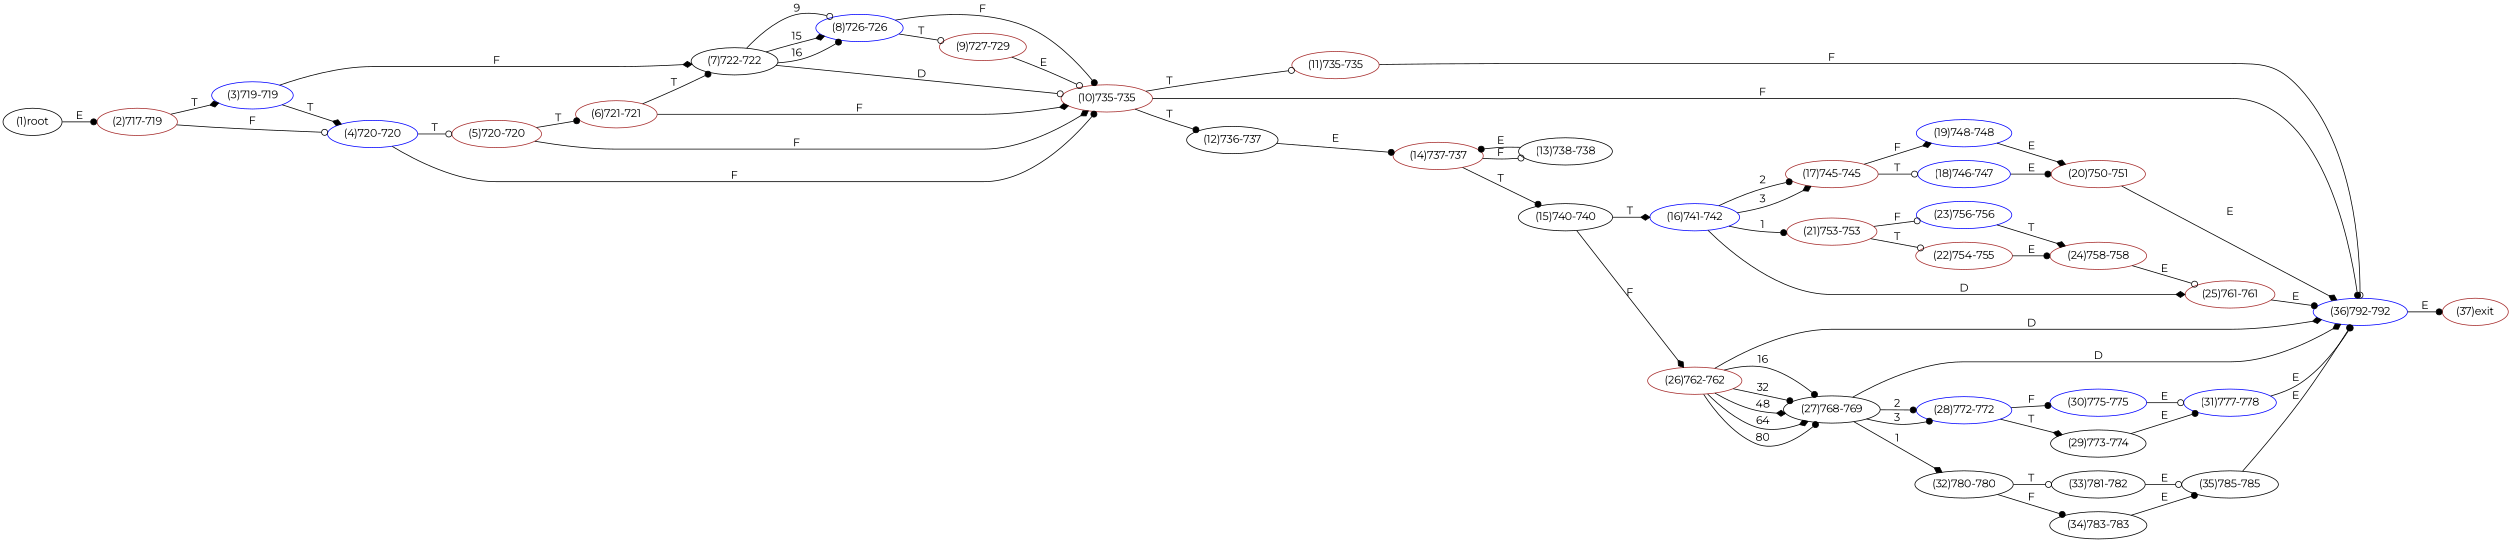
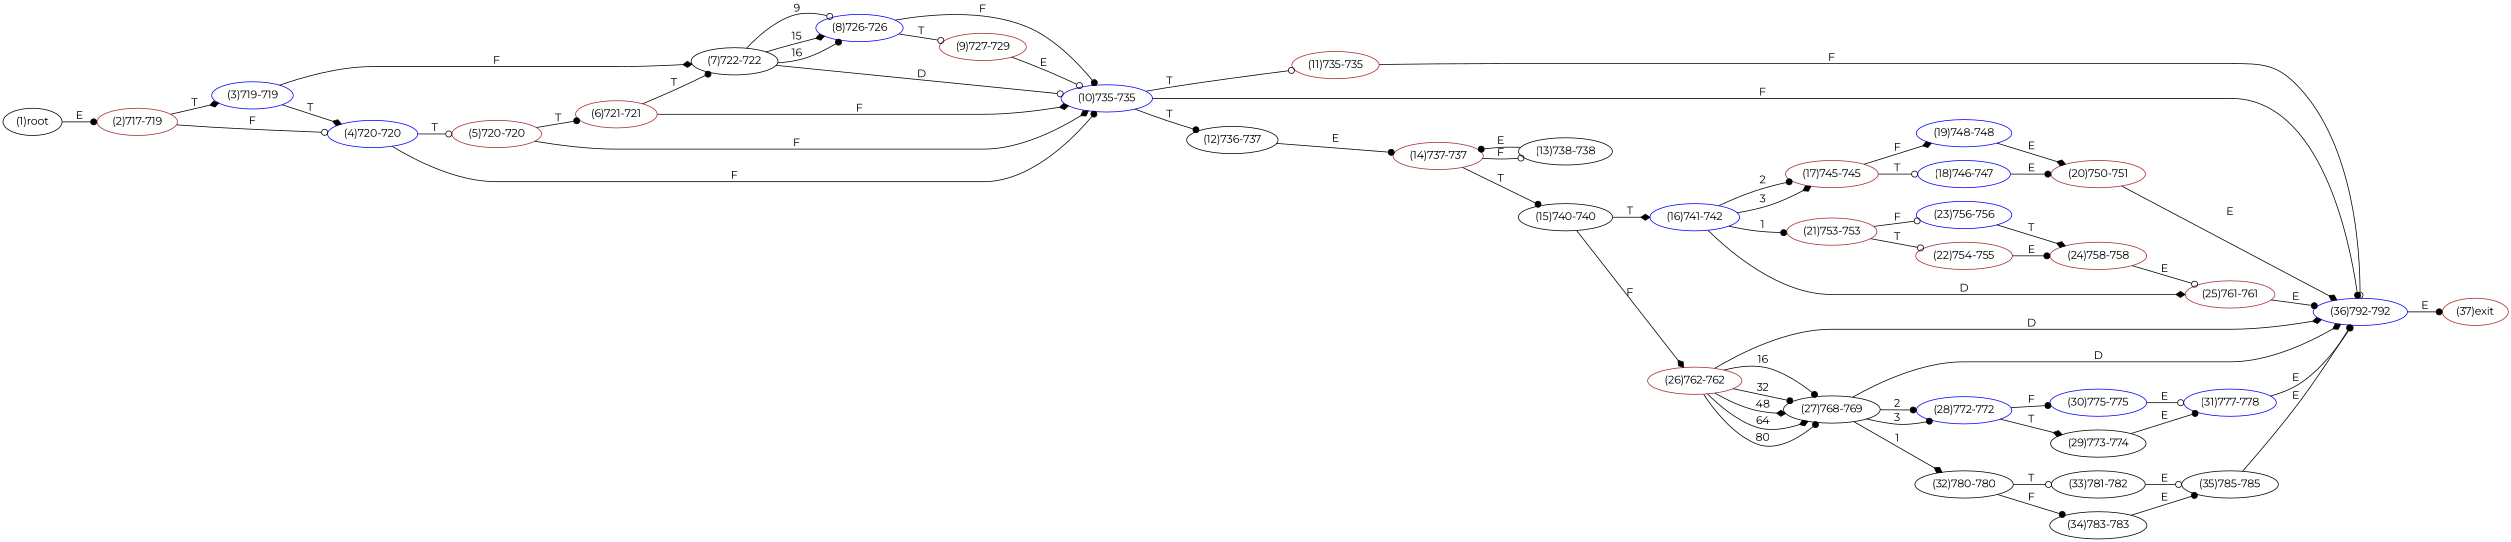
node "(10)735-735": color brown -> blue
